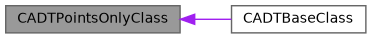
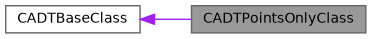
edge "CADTBaseClass" -> "CADTPointsOnlyClass": reversed
